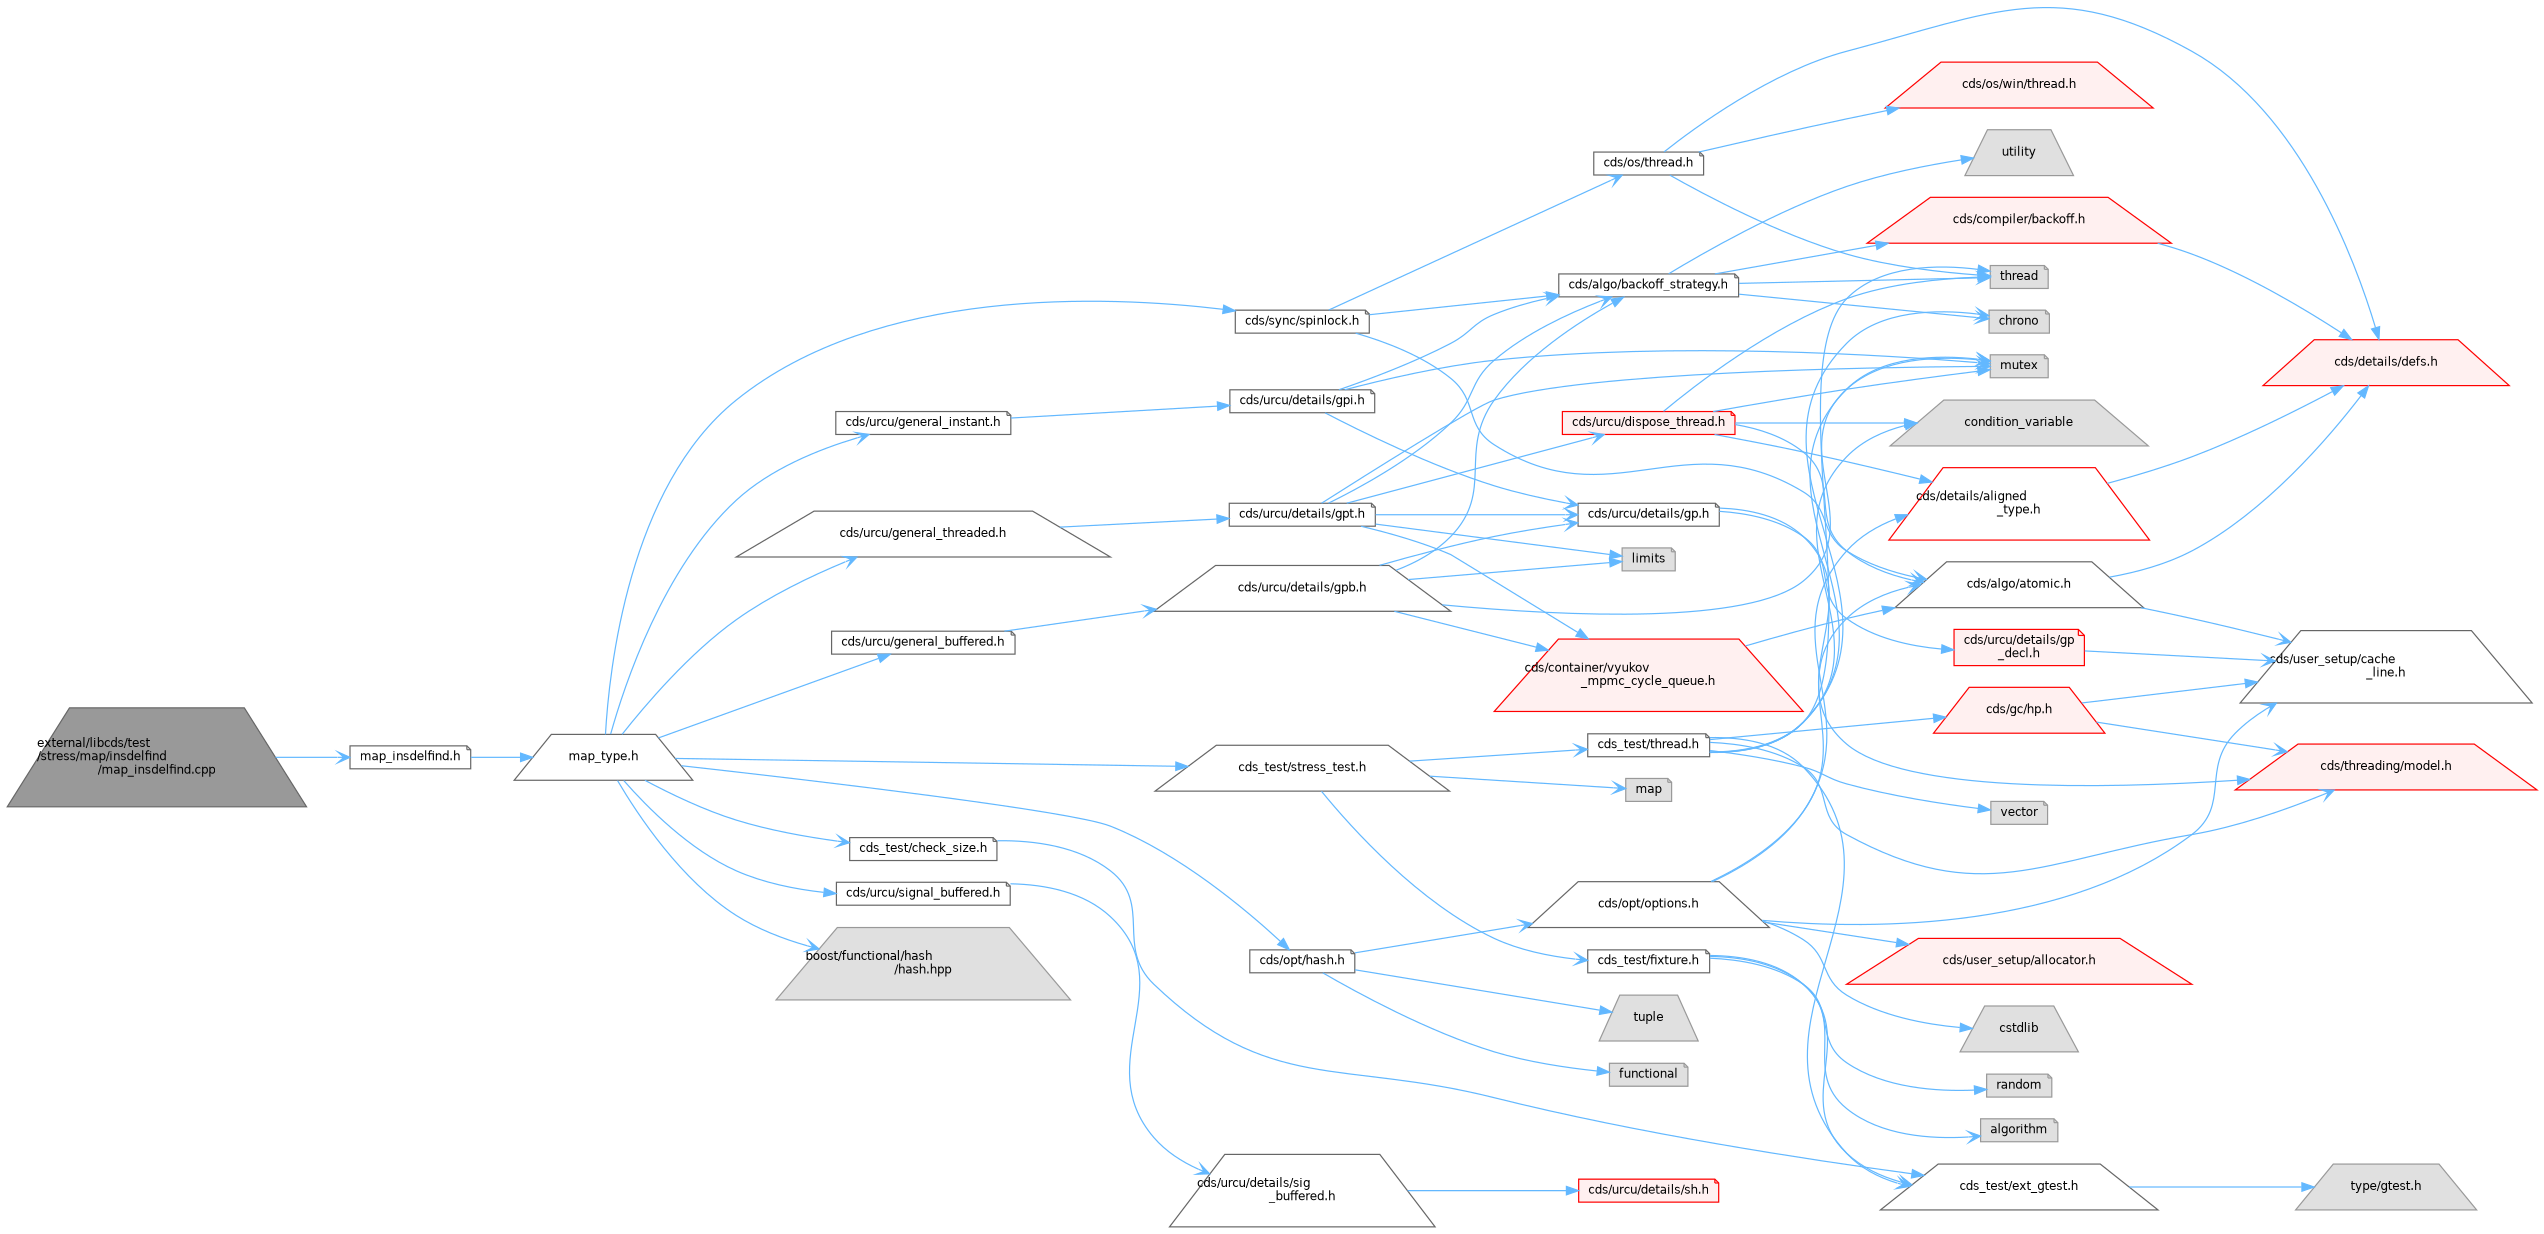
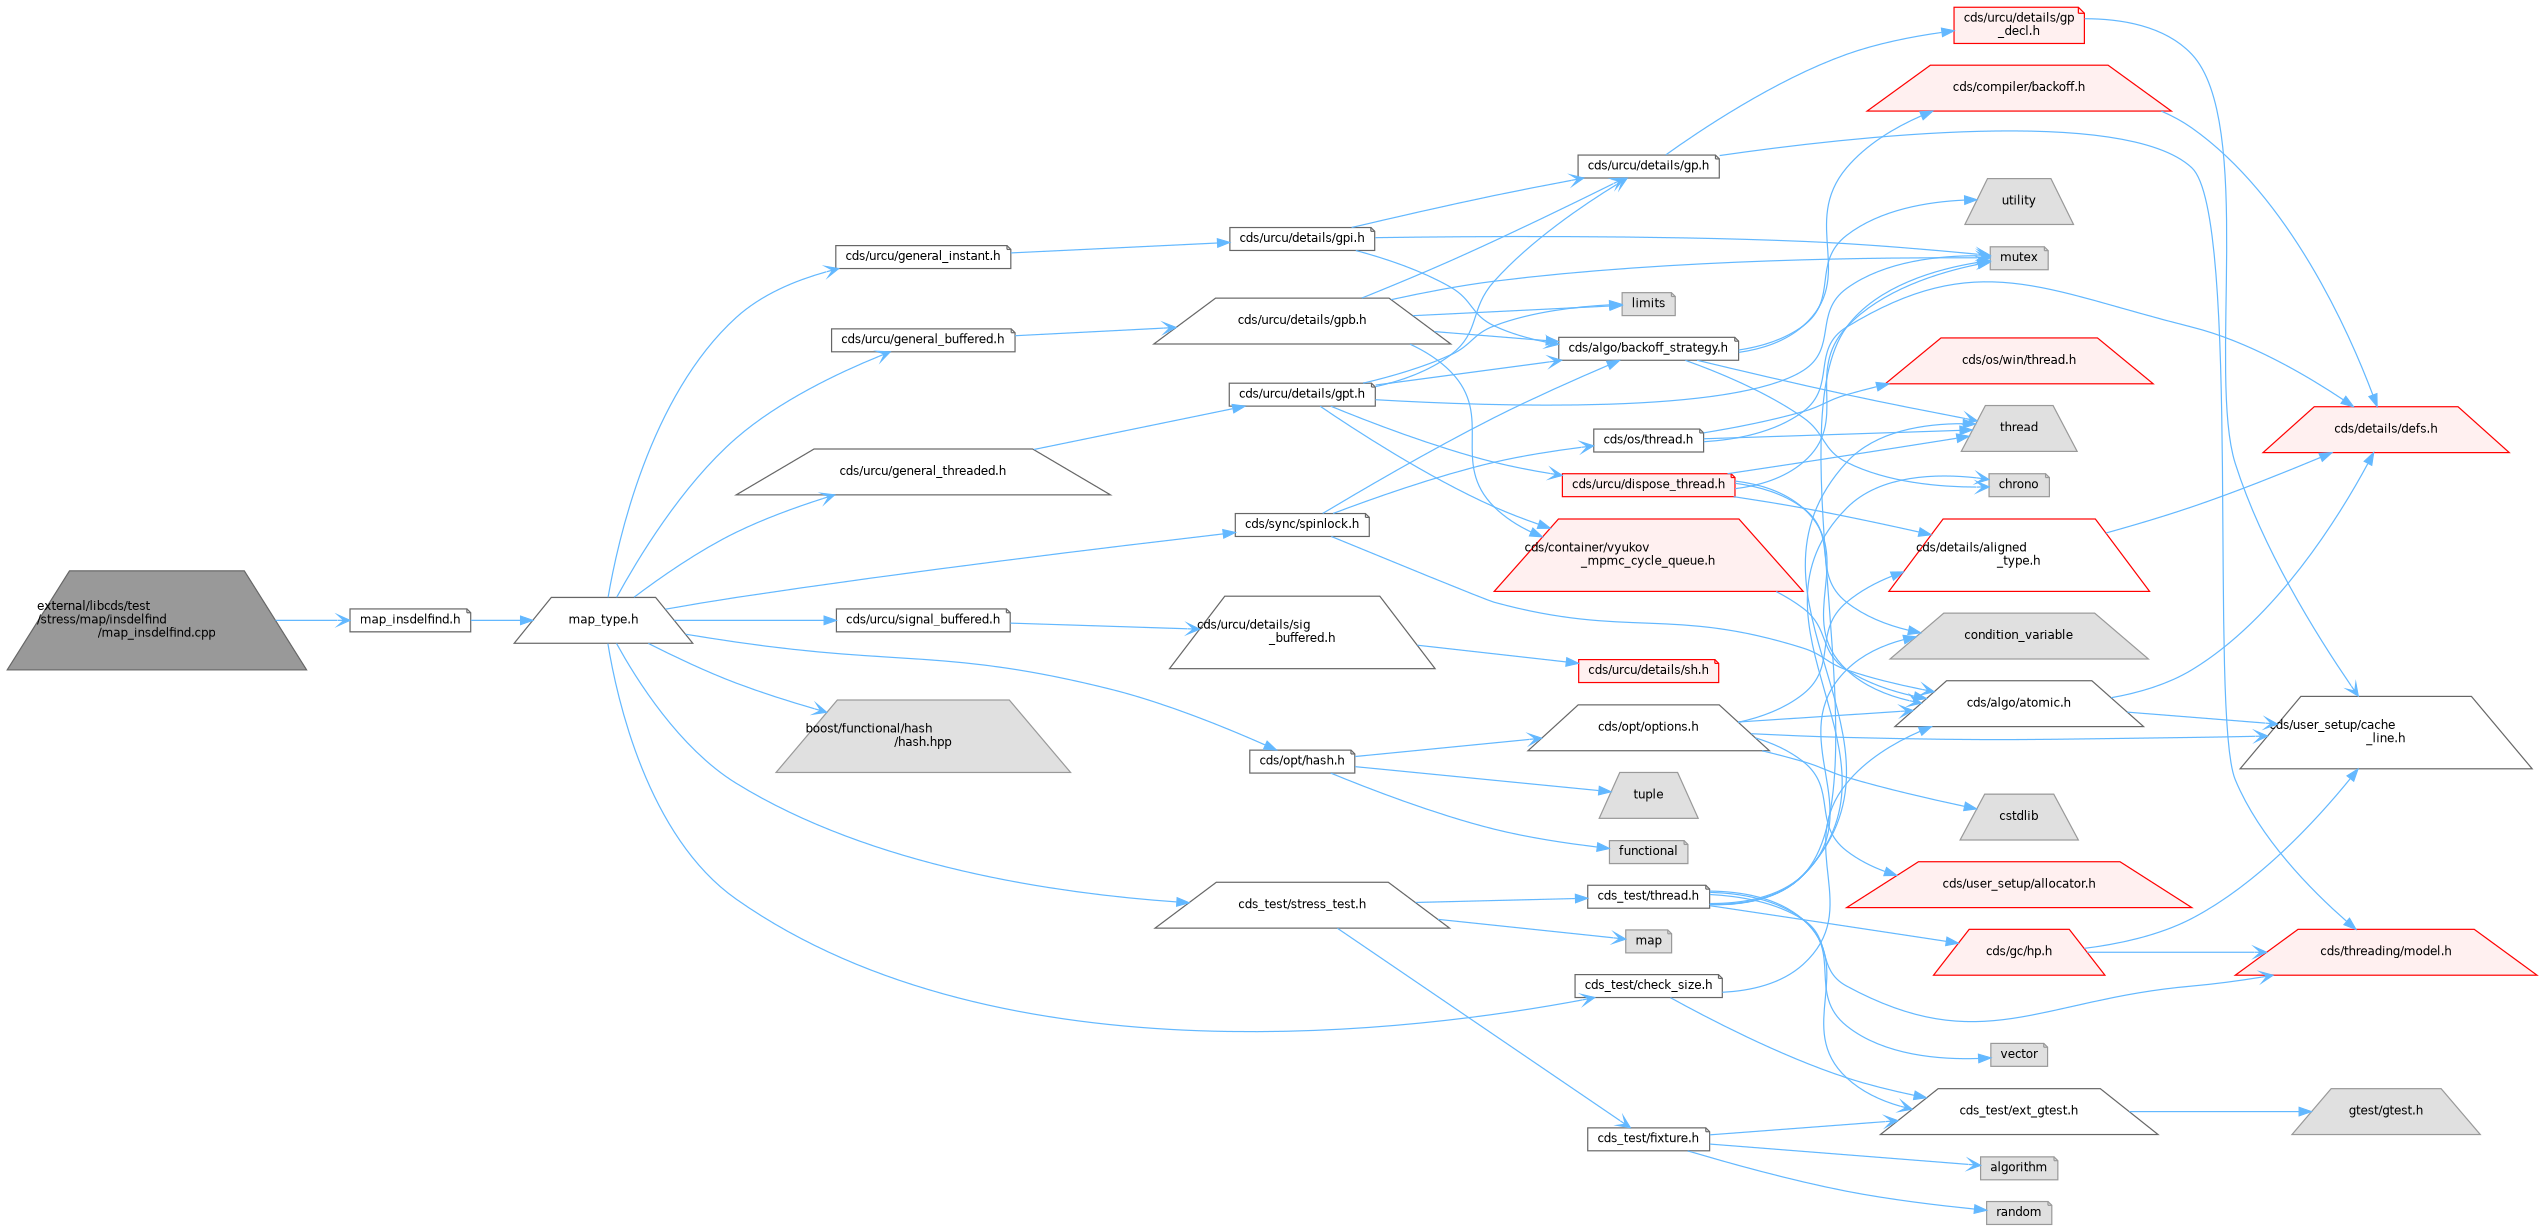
node "thread": shape note -> trapezium
edge "map_type.h" -> "cds/urcu/general_buffered.h": arrowhead normal -> vee
edge "cds_test/stress_test.h" -> "cds_test/thread.h": arrowhead vee -> normal
edge "cds_test/check_size.h" -> "cds/algo/atomic.h": added
node "type/gtest.h": label "type/gtest.h" -> "gtest/gtest.h"
